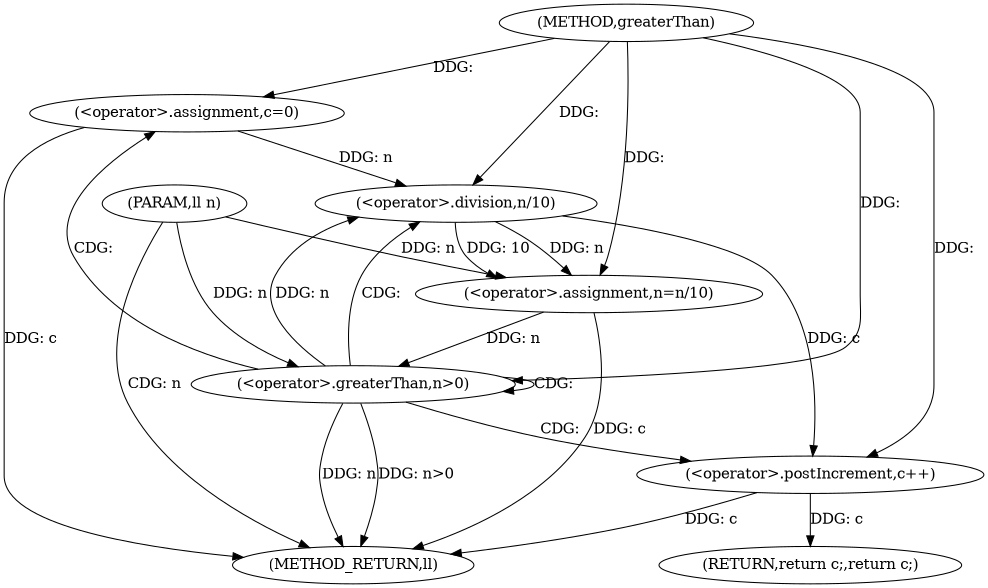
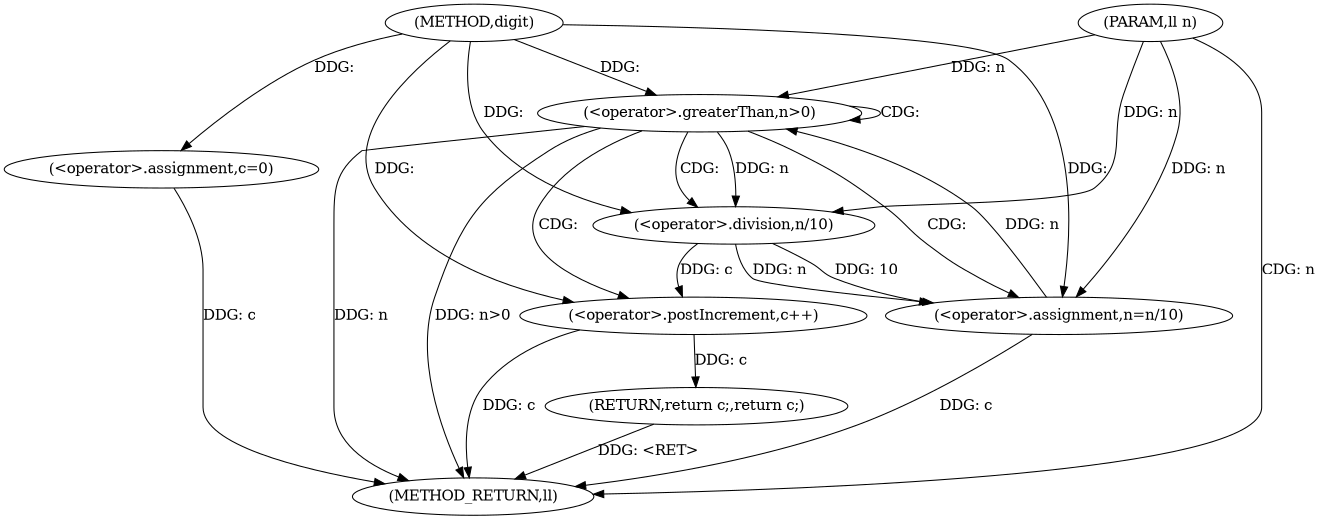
node "(METHOD,greaterThan)": label "(METHOD,greaterThan)" -> "(METHOD,digit)"
edge "(<operator>.assignment,c=0)" -> "(<operator>.division,n/10)": now "(PARAM,ll n)" -> "(<operator>.division,n/10)"
edge "(<operator>.greaterThan,n>0)" -> "(<operator>.assignment,c=0)": now "(<operator>.greaterThan,n>0)" -> "(<operator>.assignment,n=n/10)"
edge "(RETURN,return c;,return c;)" -> "(METHOD_RETURN,ll)": added, label "DDG: <RET>"
